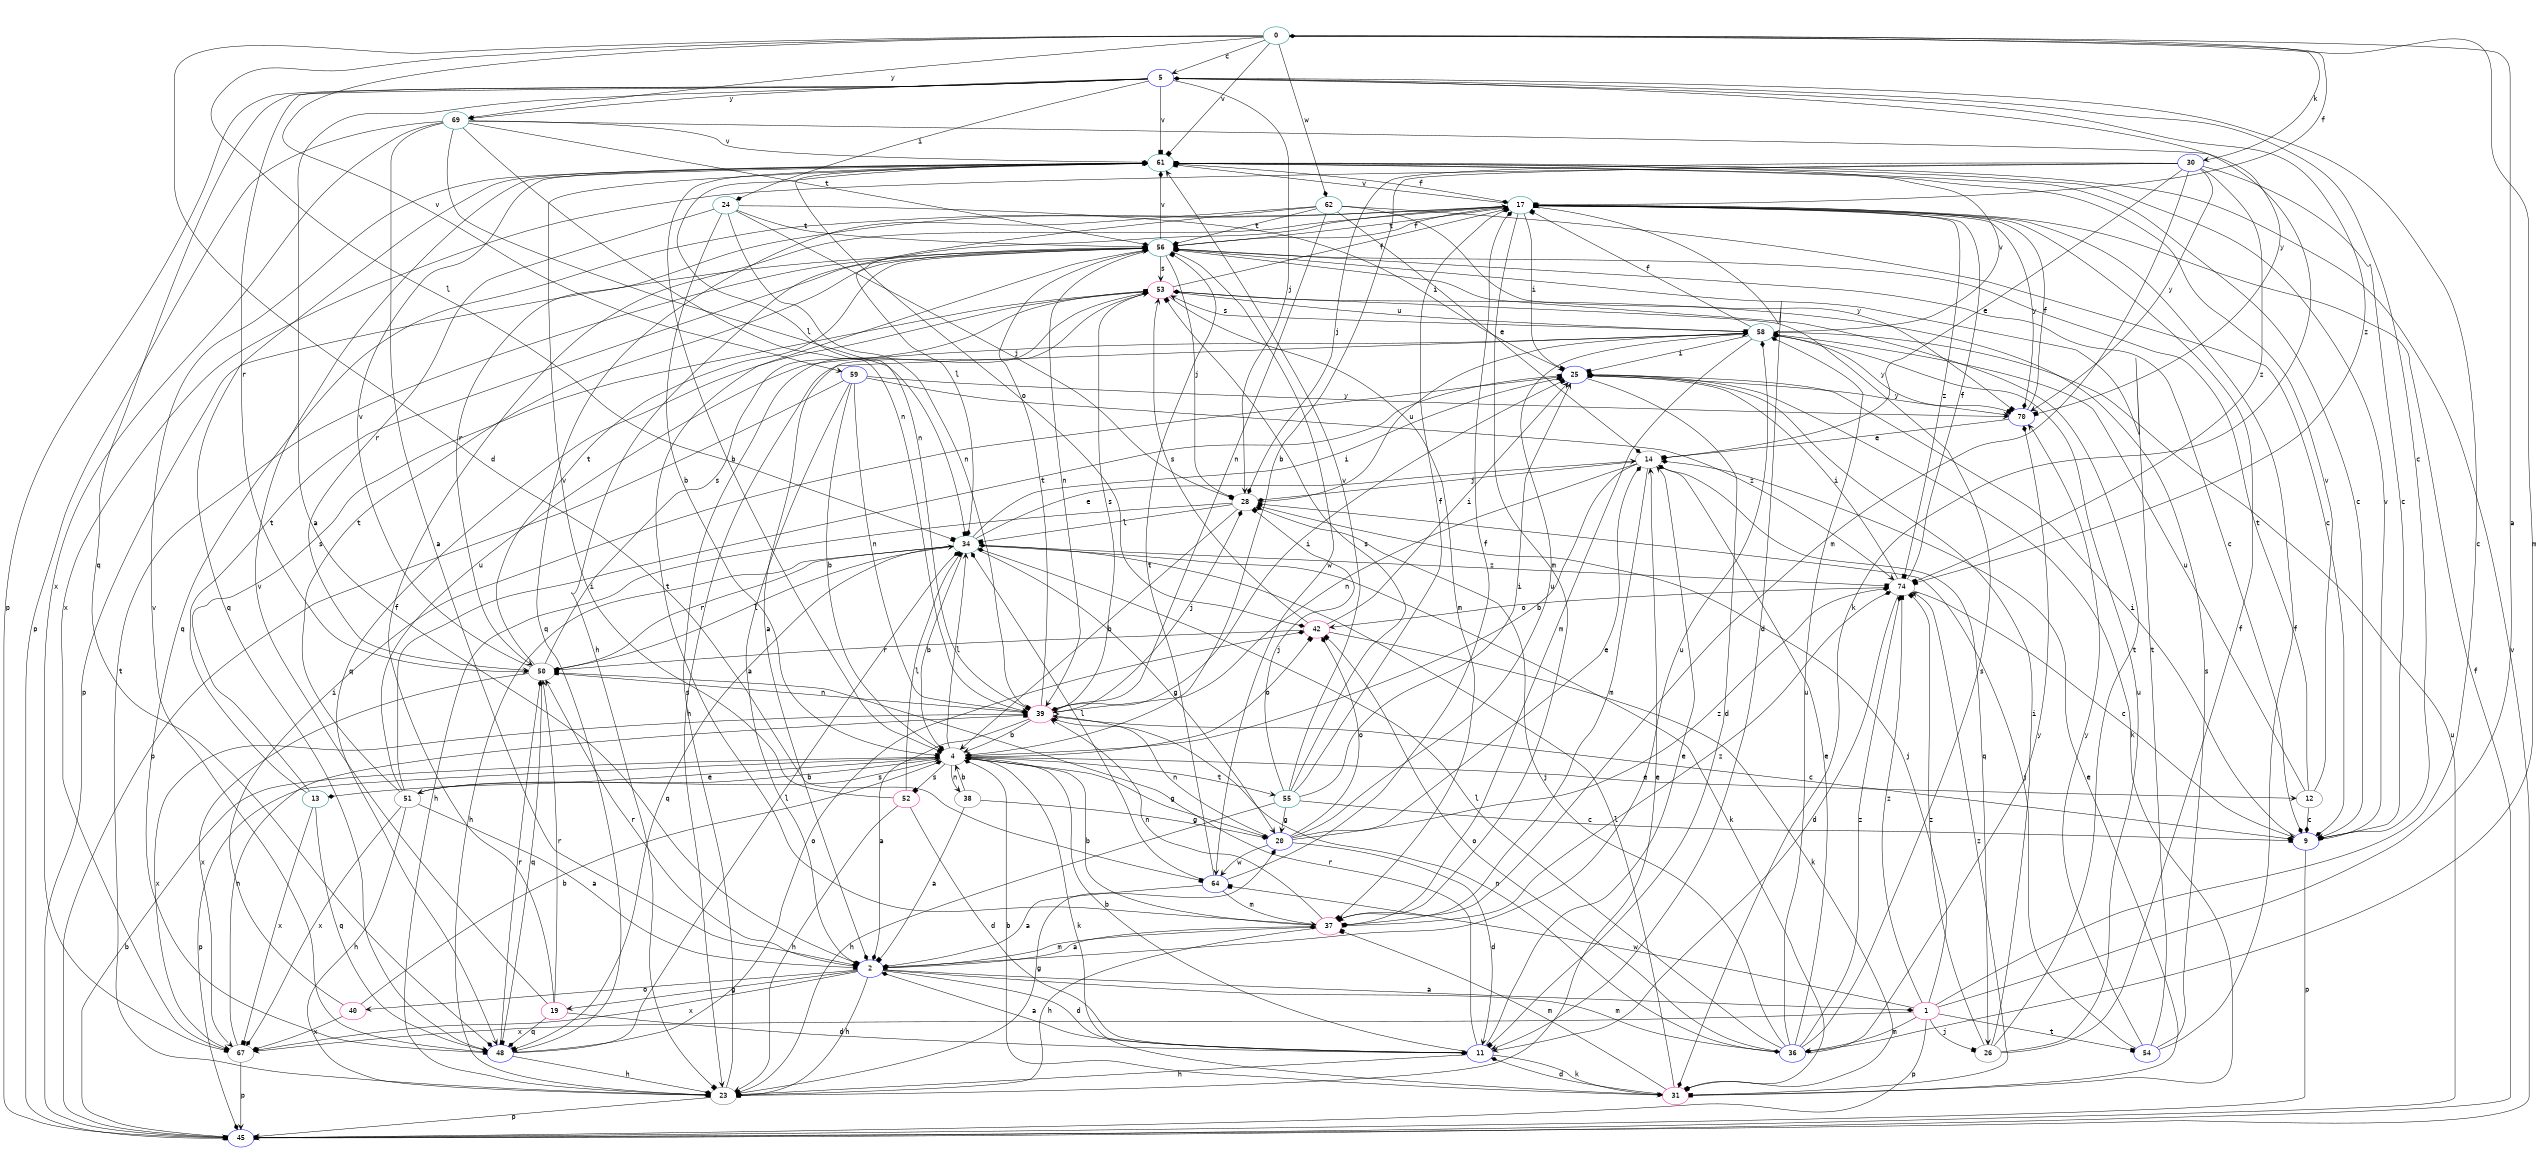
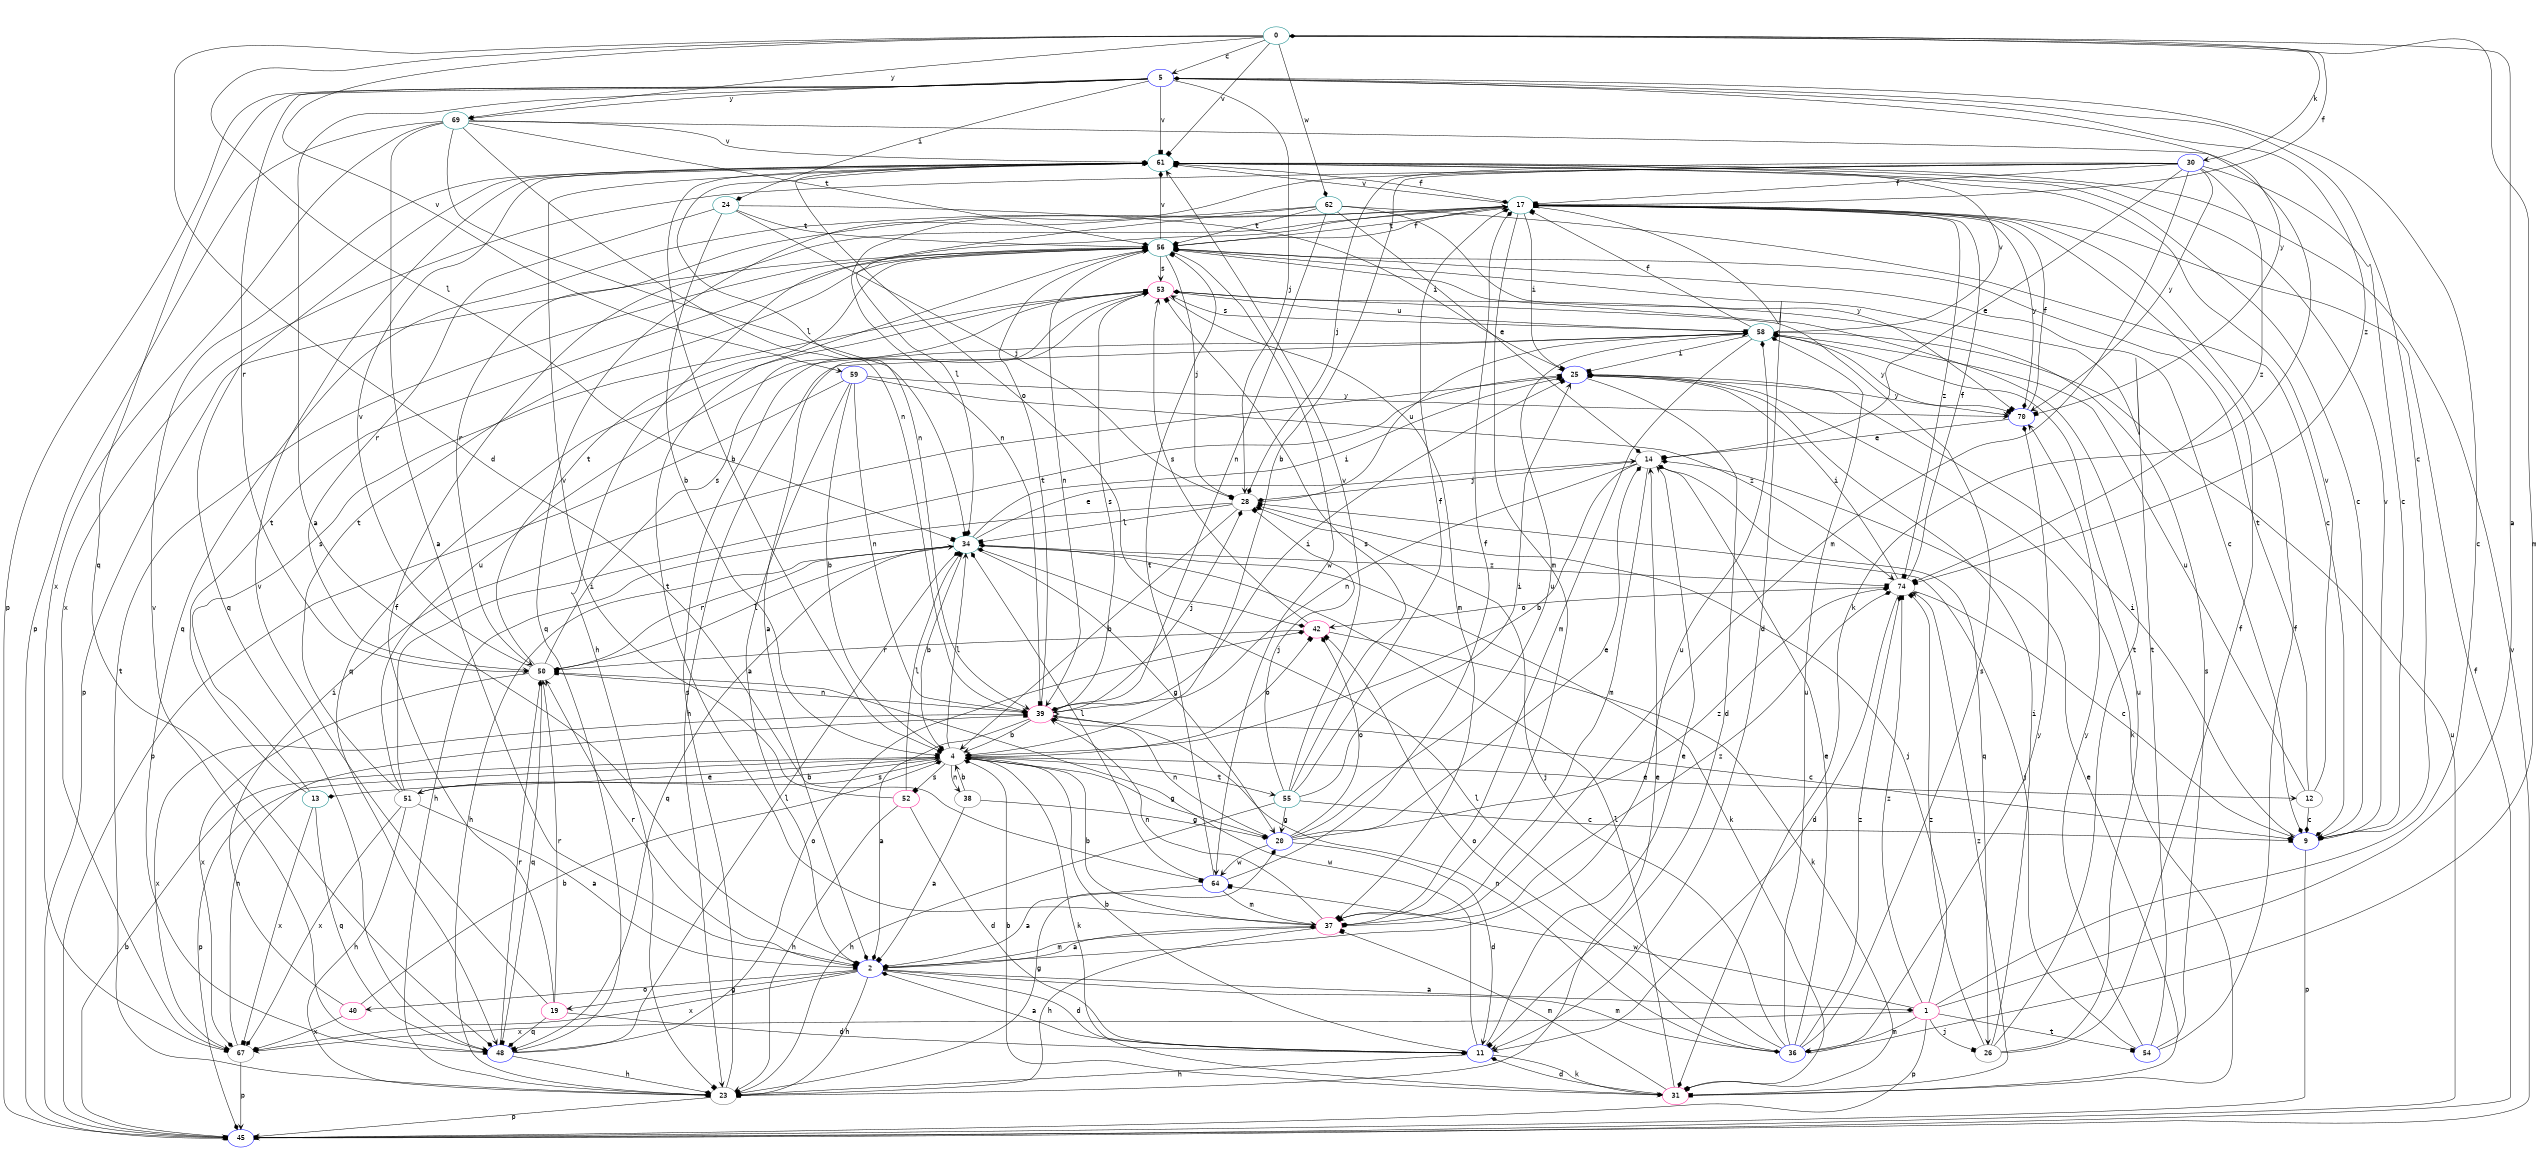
edge "53" -> "17": now "30" -> "17"
edge "24" -> "39": now "30" -> "39"
edge "42" -> "25": removed, label "i"
edge "50" -> "67": arrowhead vee -> diamond
edge "11" -> "50": label "r" -> "w"
